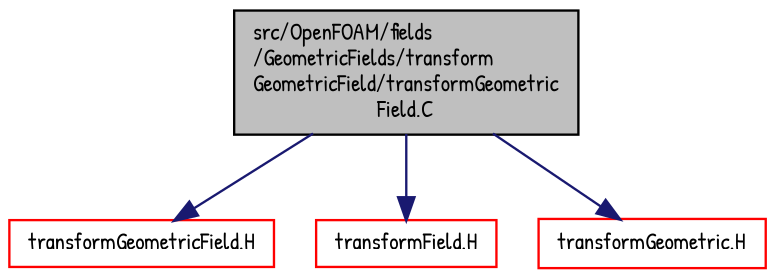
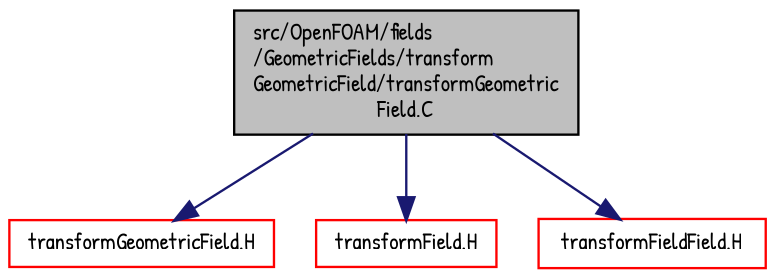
node "transformGeometric.H": label "transformGeometric.H" -> "transformFieldField.H"
